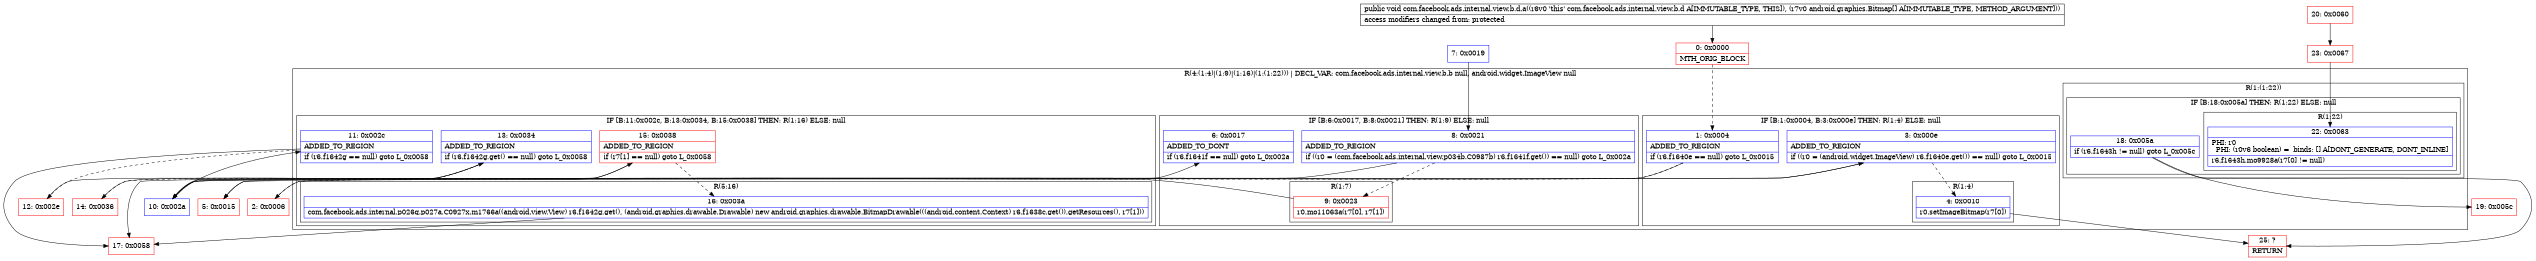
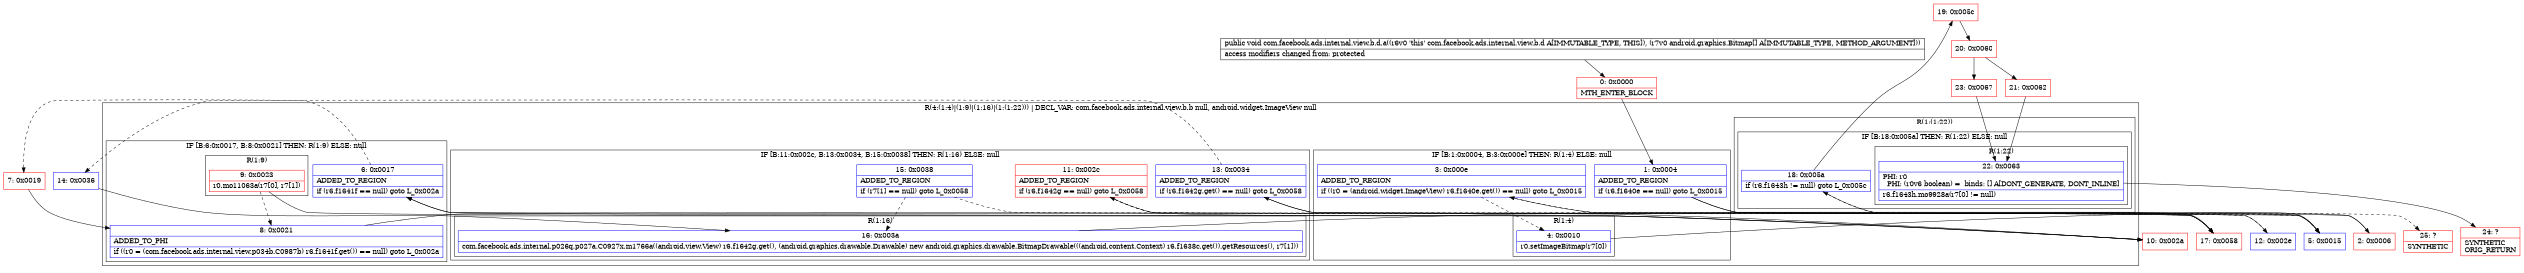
edge "19: 0x005c" -> "20: 0x0060": added
node "7: 0x0019": color blue -> red
node "0: 0x0000": text "MTH_ORIG_BLOCK" -> "MTH_ENTER_BLOCK"
node "21: 0x0062": added
edge "0: 0x0000" -> "1: 0x0004": style dashed -> solid
edge "6: 0x0017" -> "7: 0x0019": added
node "6: 0x0017": text "ADDED_TO_DONT" -> "ADDED_TO_REGION"
node "8: 0x0021": text "ADDED_TO_REGION" -> "ADDED_TO_PHI"
node "11: 0x002c": color blue -> red
node "15: 0x0038": color red -> blue
edge "11: 0x002c" -> "17: 0x0058": style solid -> dashed
edge "8: 0x0021" -> "9: 0x0023": reversed
edge "13: 0x0034" -> "10: 0x002a": now "13: 0x0034" -> "17: 0x0058"
edge "15: 0x0038" -> "17: 0x0058": style solid -> dashed
edge "14: 0x0036" -> "15: 0x0038": now "14: 0x0036" -> "16: 0x003a"
edge "1: 0x0004" -> "2: 0x0006": style dashed -> solid
edge "3: 0x000e" -> "5: 0x0015": style solid -> dashed
edge "18: 0x005a" -> "25: ?": style solid -> dashed
cluster "R(5:16)": label "R(5:16)" -> "R(1:16)"
cluster "R(1:7)": label "R(1:7)" -> "R(1:9)"
node "12: 0x002e": color red -> blue
node "14: 0x0036": color red -> blue
node "10: 0x002a": color blue -> red
node "5: 0x0015": color red -> blue
edge "5: 0x0015" -> "6: 0x0017": added
edge "17: 0x0058" -> "18: 0x005a": added
edge "4: 0x0010" -> "25: ?": now "4: 0x0010" -> "5: 0x0015"
node "24: ?": added
node "25: ?": text "RETURN" -> "SYNTHETIC"
